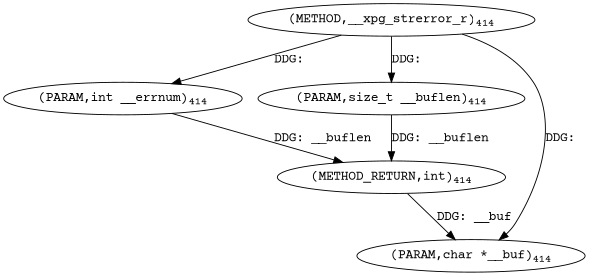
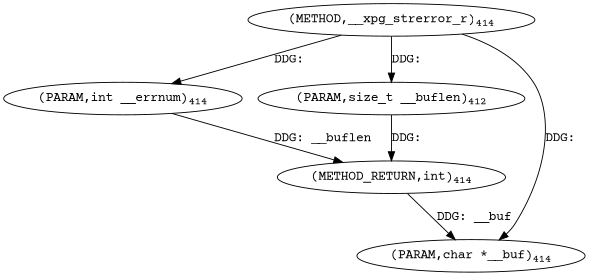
node "(PARAM,size_t __buflen)": text "414" -> "412"
edge "(PARAM,size_t __buflen)" -> "(METHOD_RETURN,int)": label "DDG: __buflen" -> "DDG: "
